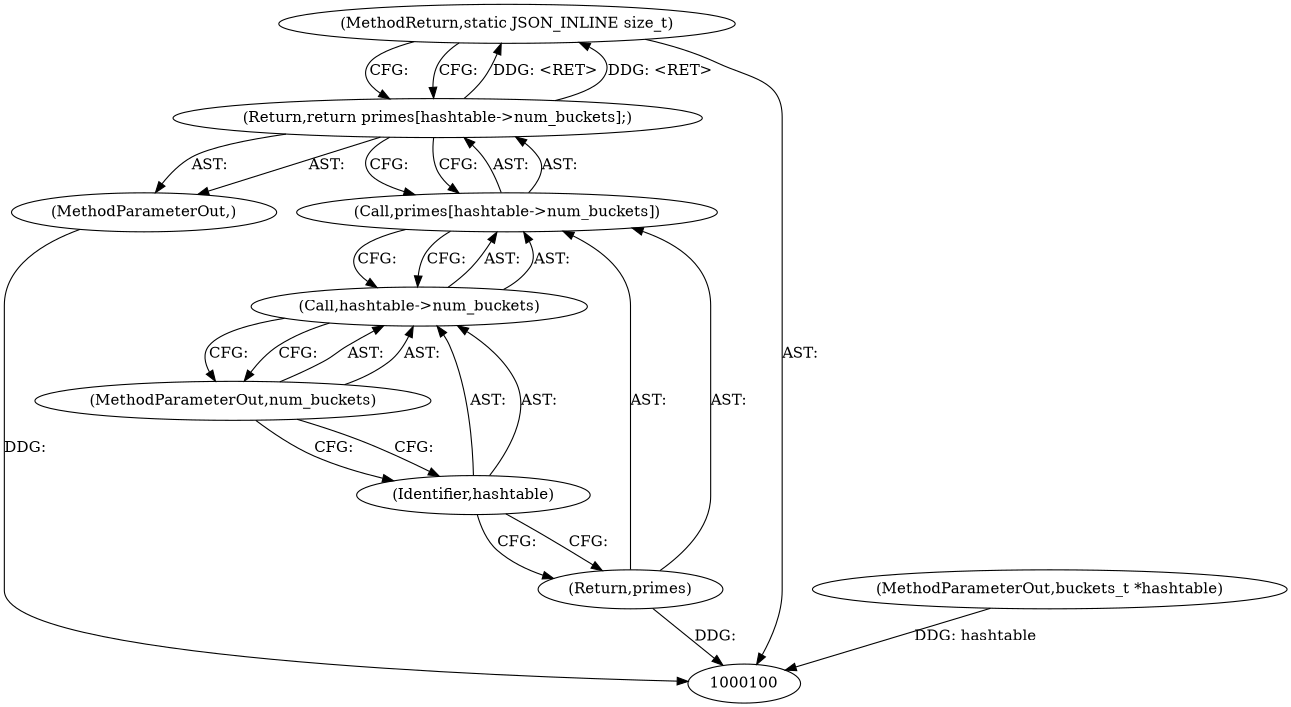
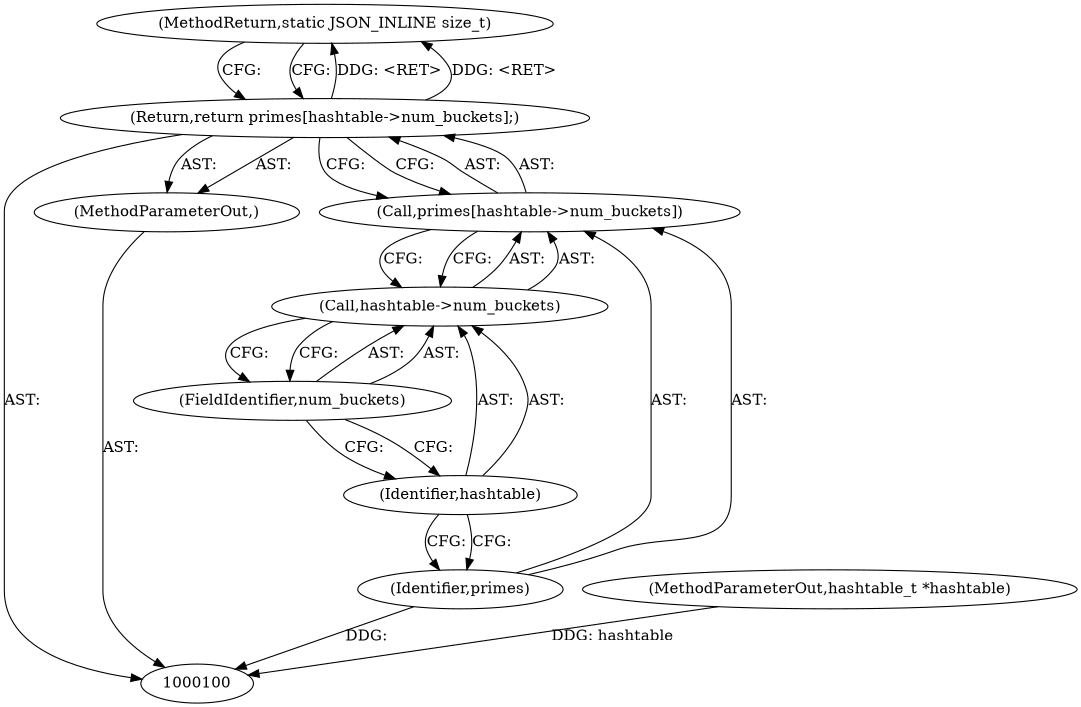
edge "(MethodReturn,static JSON_INLINE size_t)" -> "1000100": now "(Return,return primes[hashtable->num_buckets];)" -> "1000100"
node "(MethodParameterOut,num_buckets)": label "(MethodParameterOut,num_buckets)" -> "(FieldIdentifier,num_buckets)"
edge "(MethodParameterOut,)" -> "1000100": label "DDG: " -> "AST: "
node "(Return,primes)": label "(Return,primes)" -> "(Identifier,primes)"
node "(MethodParameterOut,buckets_t *hashtable)": label "(MethodParameterOut,buckets_t *hashtable)" -> "(MethodParameterOut,hashtable_t *hashtable)"
